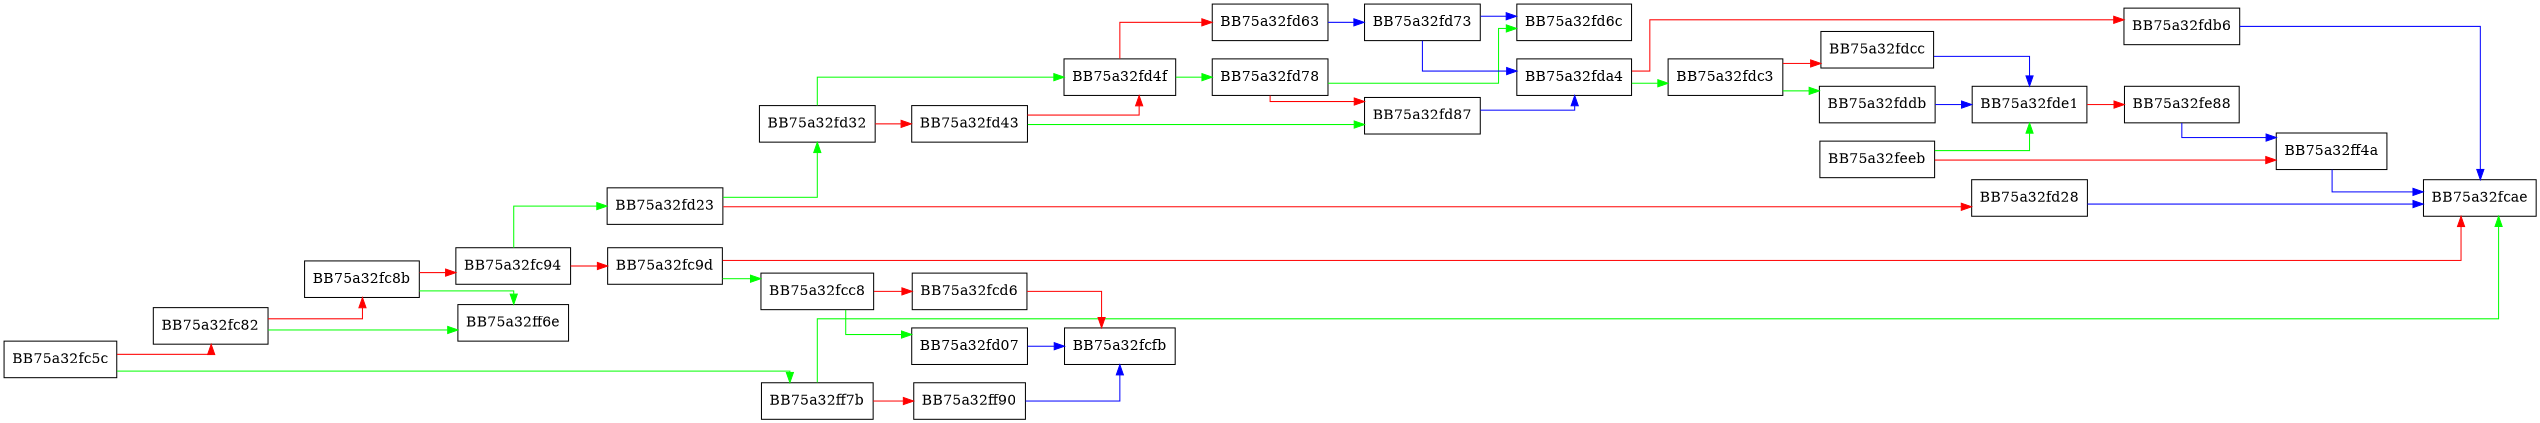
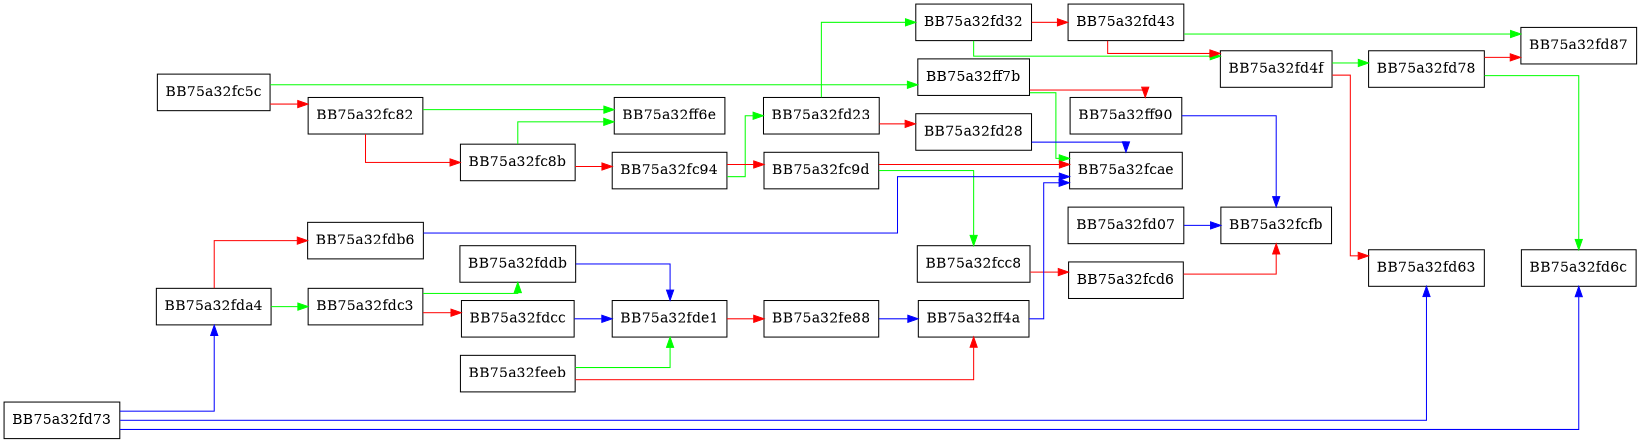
edge "BB75a32fd63" -> "BB75a32fd73": reversed
edge "BB75a32fd87" -> "BB75a32fda4": removed
edge "BB75a32fcc8" -> "BB75a32fd07": removed
